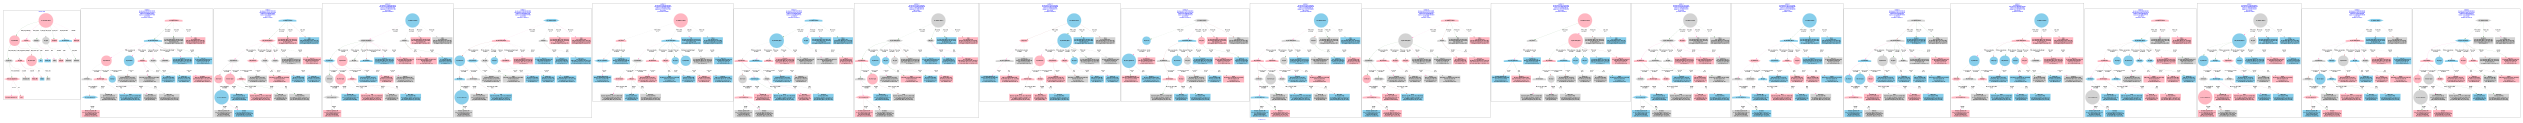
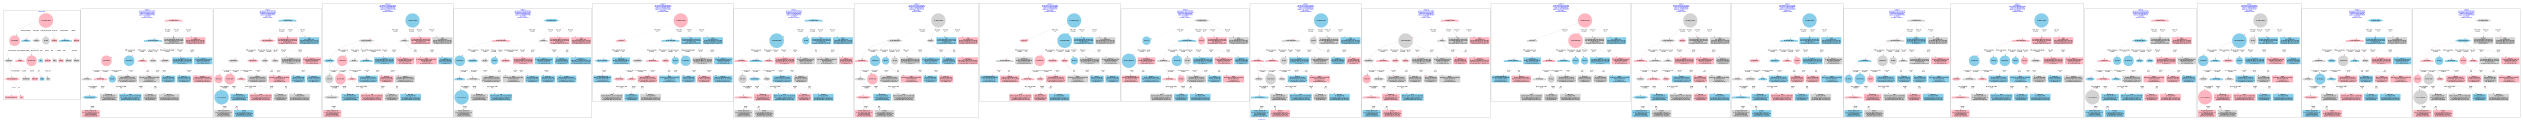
node "E35_Title1": fillcolor lightpink -> skyblue
node "Culture_URI": fillcolor skyblue -> lightpink
